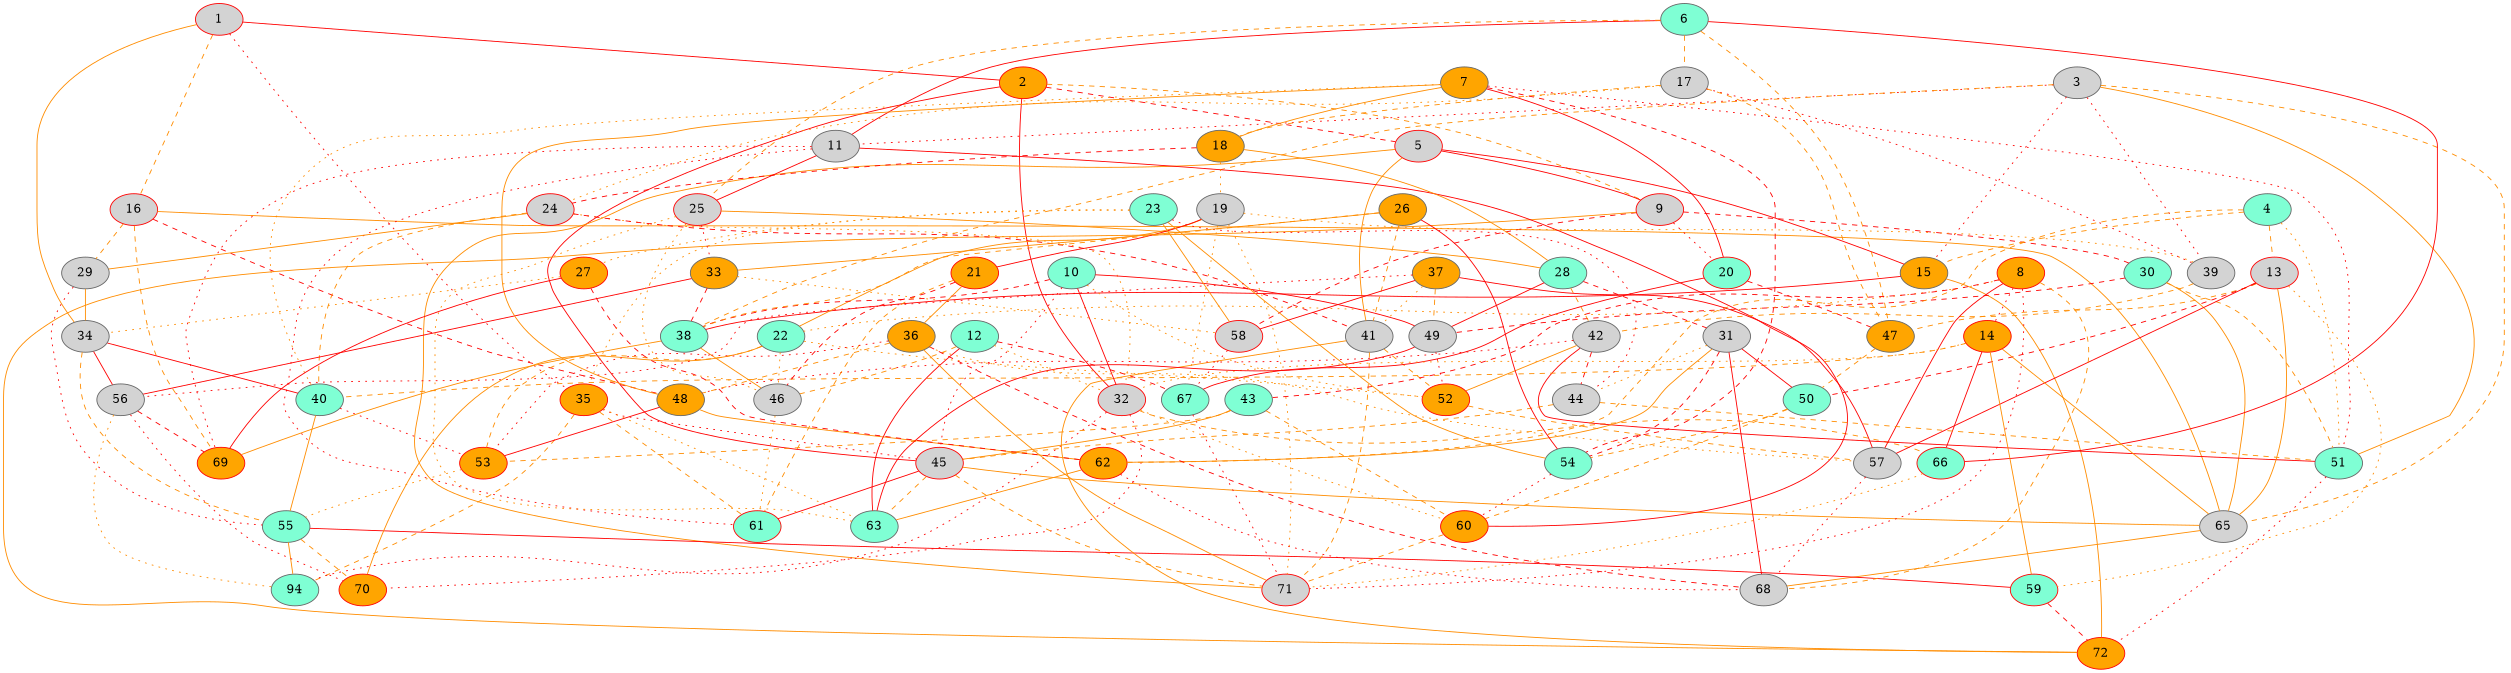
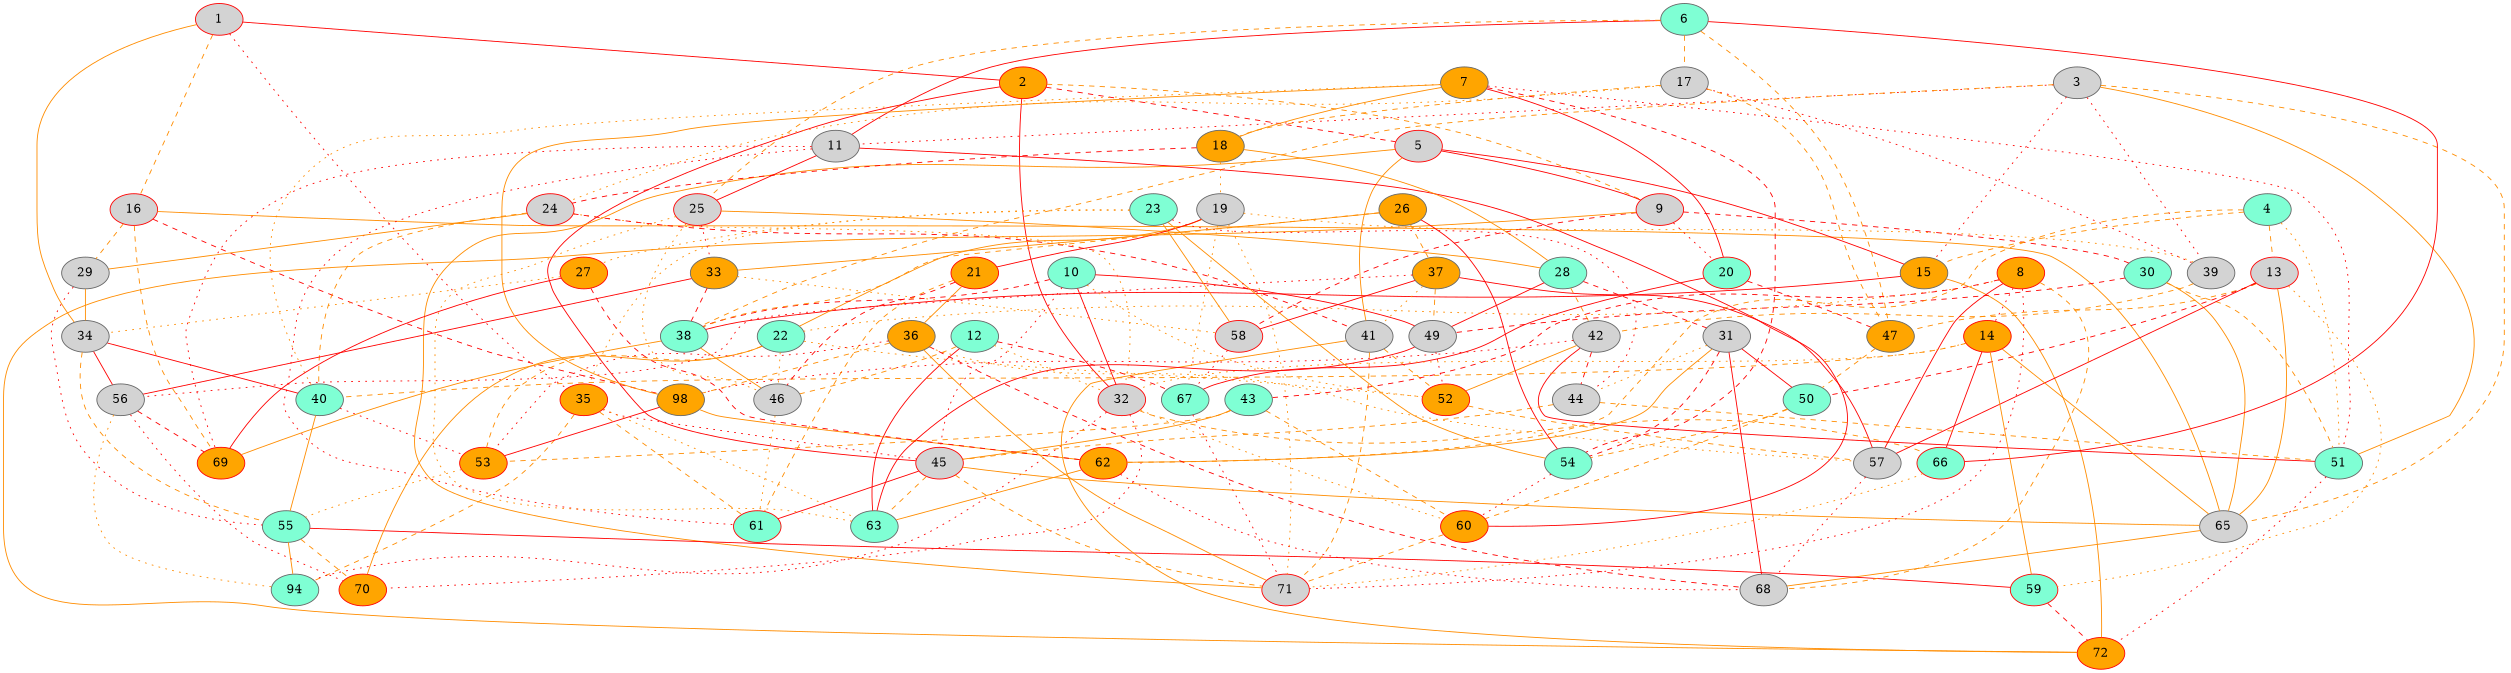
edge "26" -- "41": now "26" -- "37"
node "48": label "48" -> "98"
